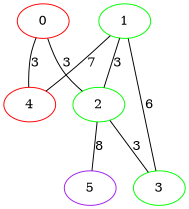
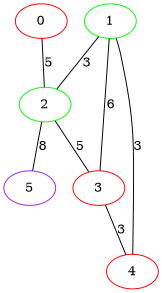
edge "0" -- "4": now "3" -- "4"
edge "0" -- "2": label "3" -> "5"
edge "1" -- "4": label "7" -> "3"
edge "2" -- "3": label "3" -> "5"
node "3": color green -> red
